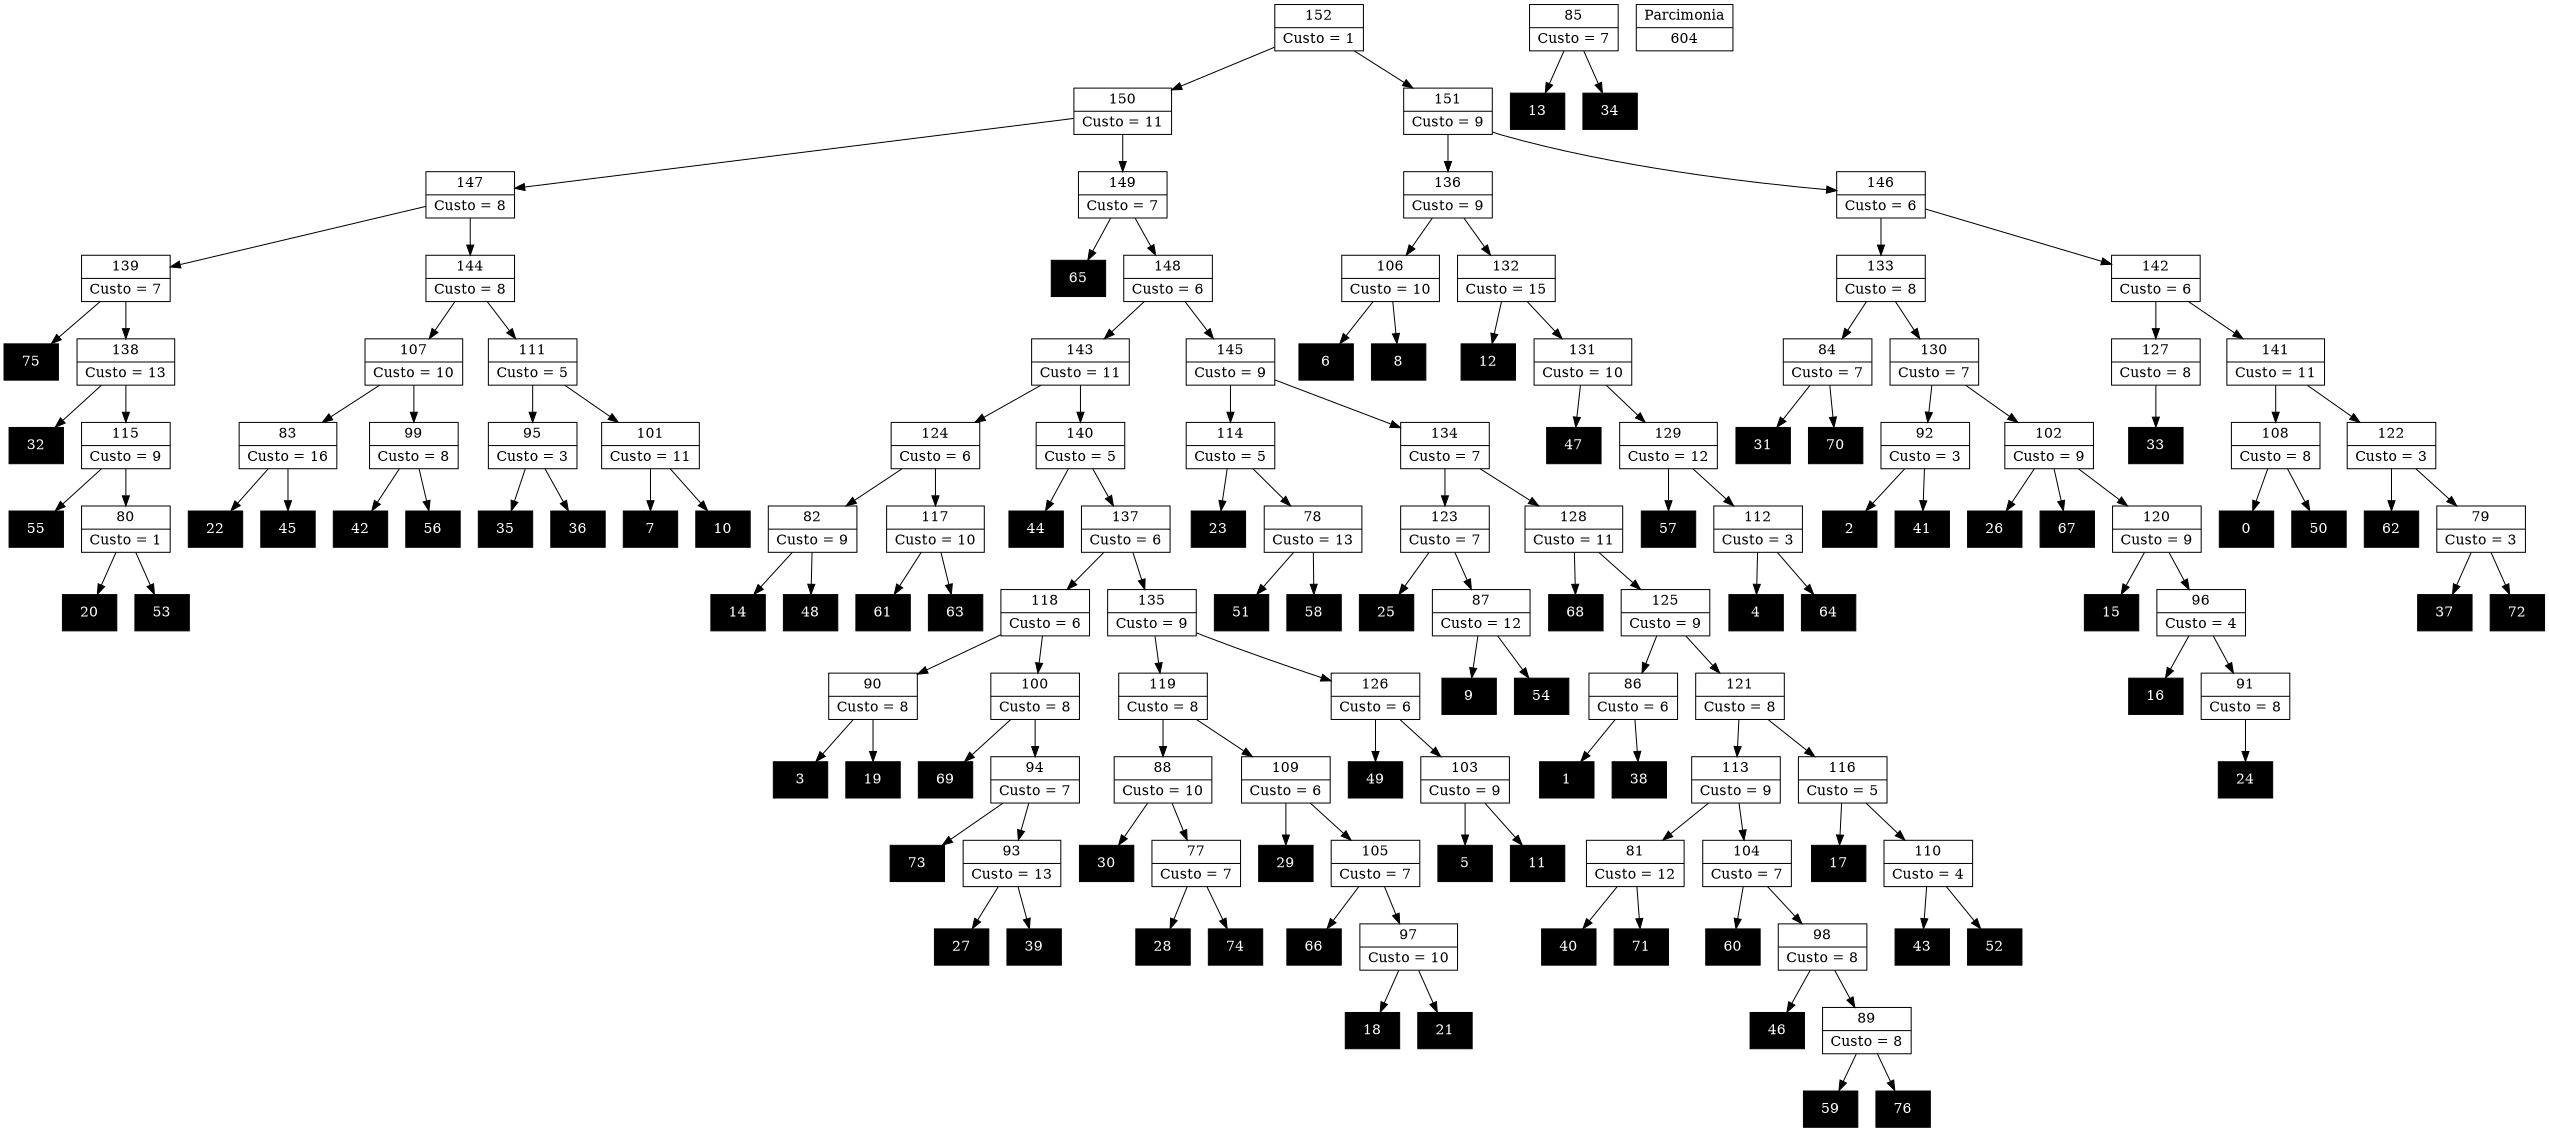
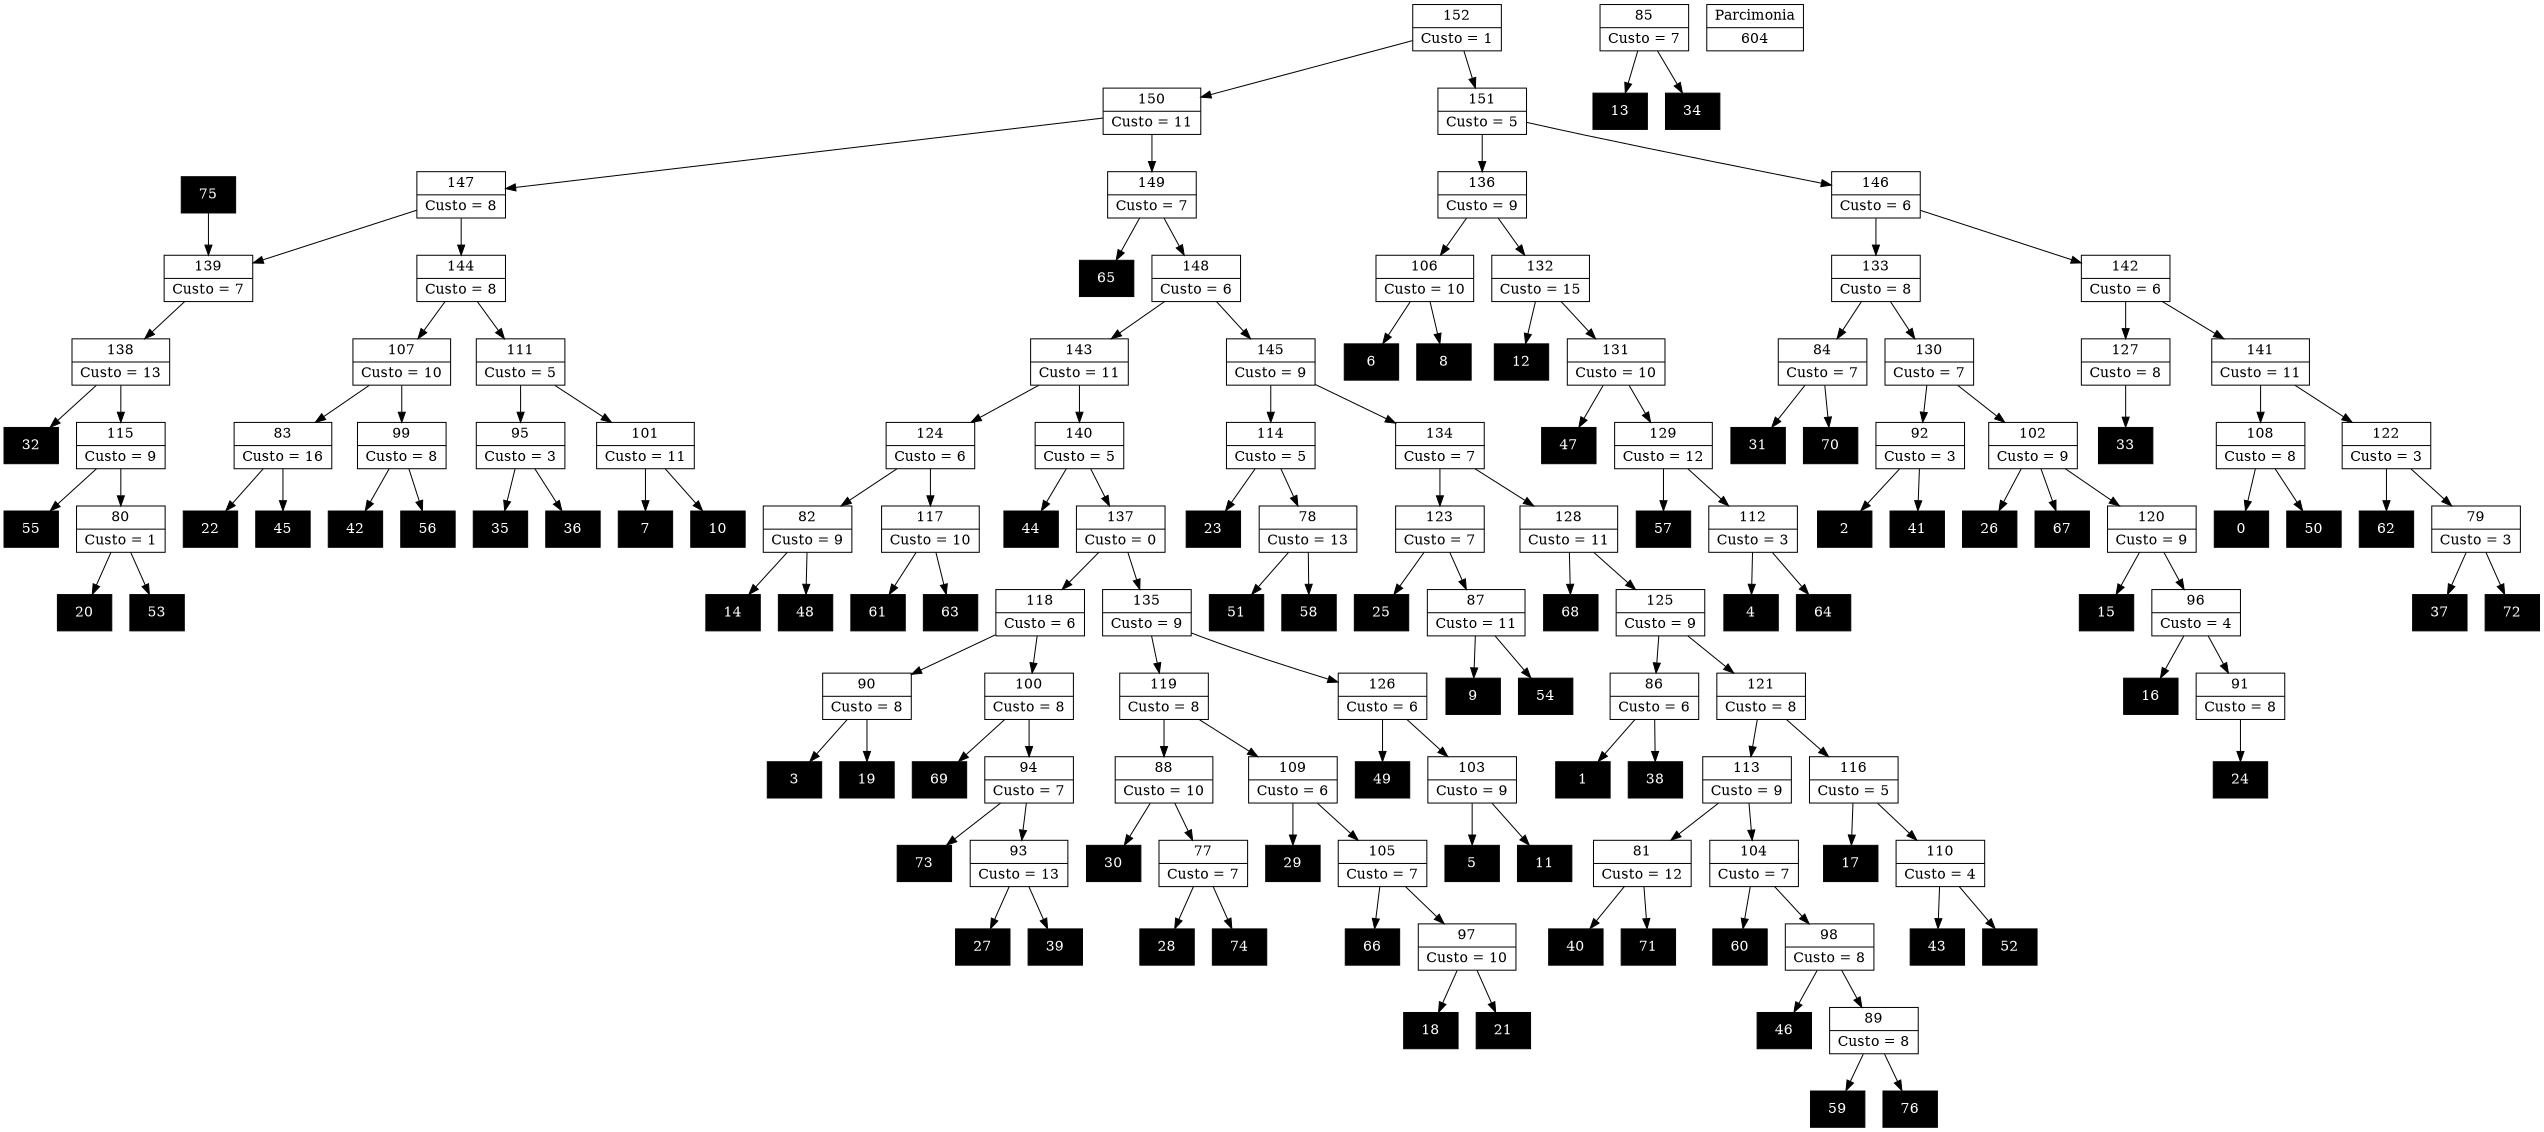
node "151": text "Custo = 9" -> "Custo = 5"
edge "139" -> "75": reversed
node "137": text "Custo = 6" -> "Custo = 0"
node "87": text "Custo = 12" -> "Custo = 11"
